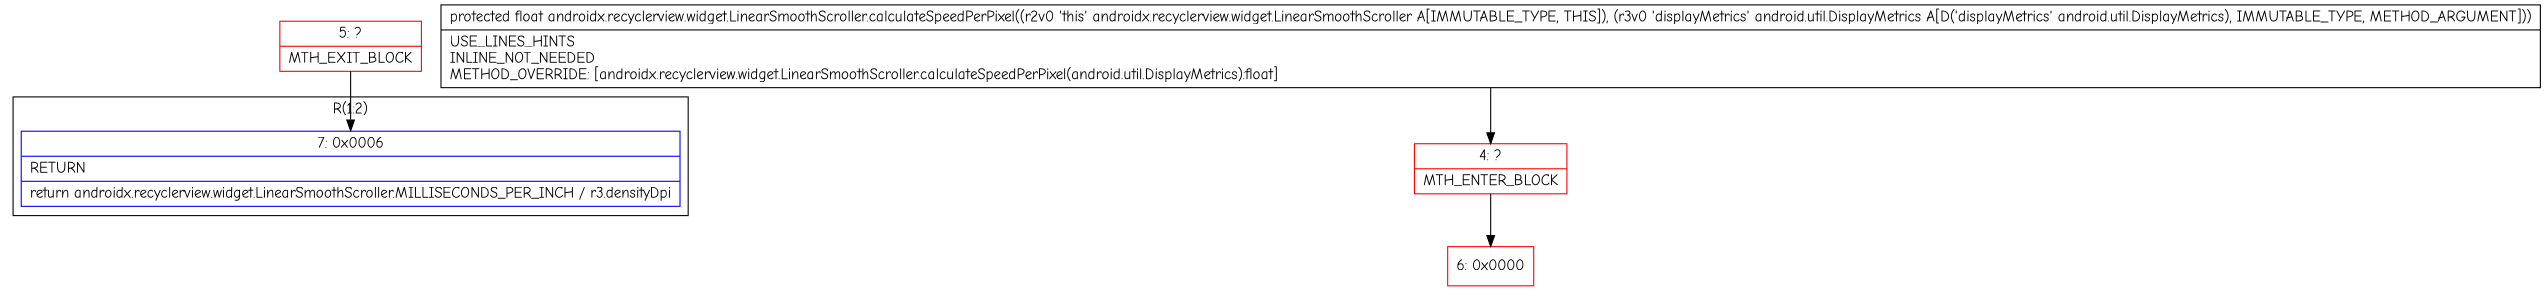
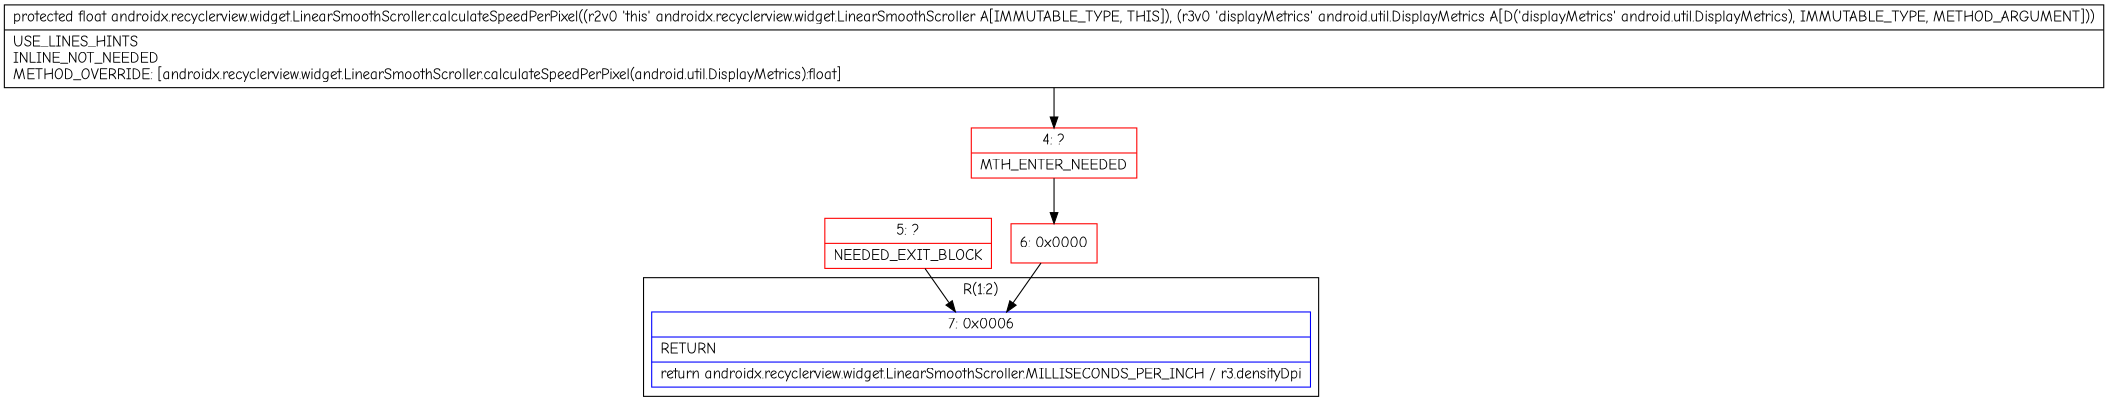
node "5: ?": text "MTH_EXIT_BLOCK" -> "NEEDED_EXIT_BLOCK"
node "4: ?": text "MTH_ENTER_BLOCK" -> "MTH_ENTER_NEEDED"
edge "6: 0x0000" -> "7: 0x0006": added
